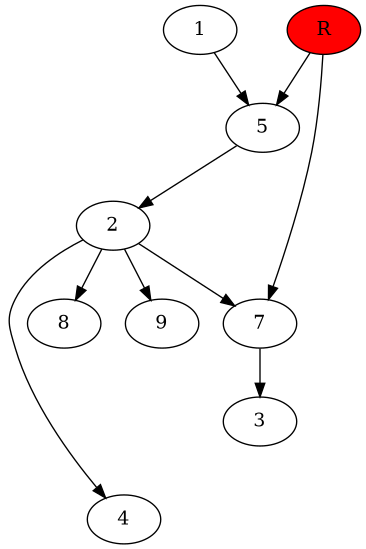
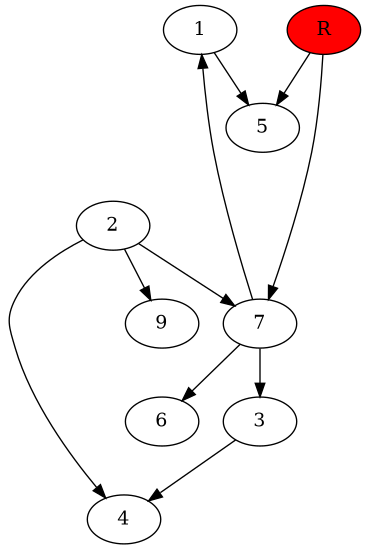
edge "5" -> "2": removed
edge "7" -> "1": added
node "8": removed
node "6": added
edge "3" -> "4": added
